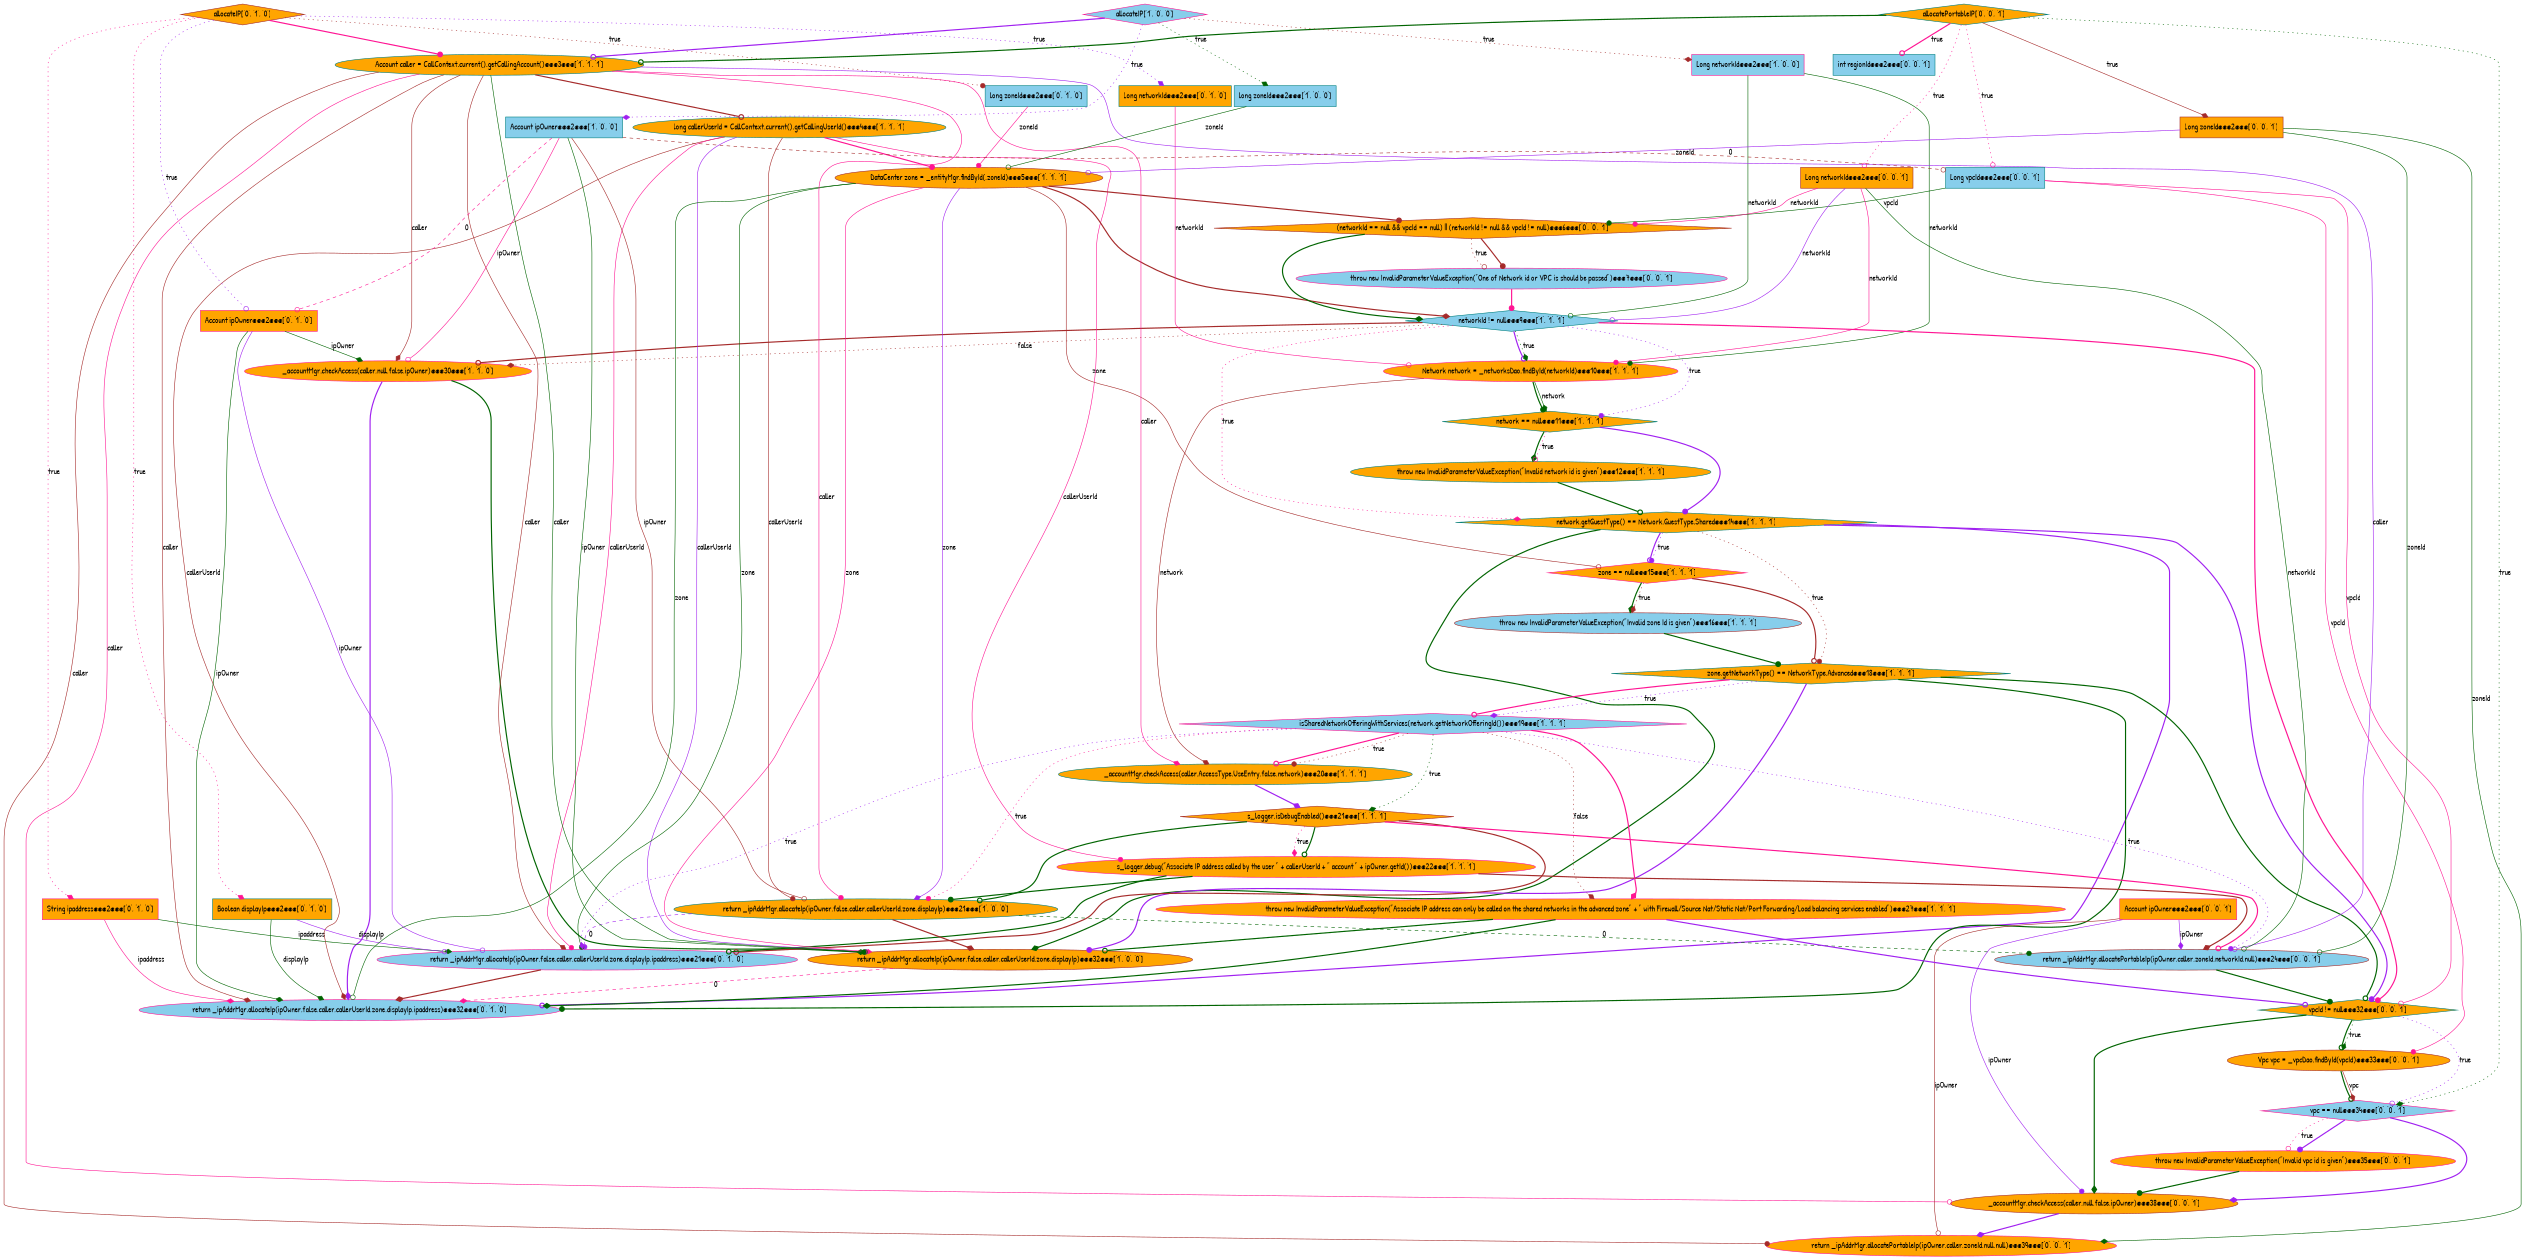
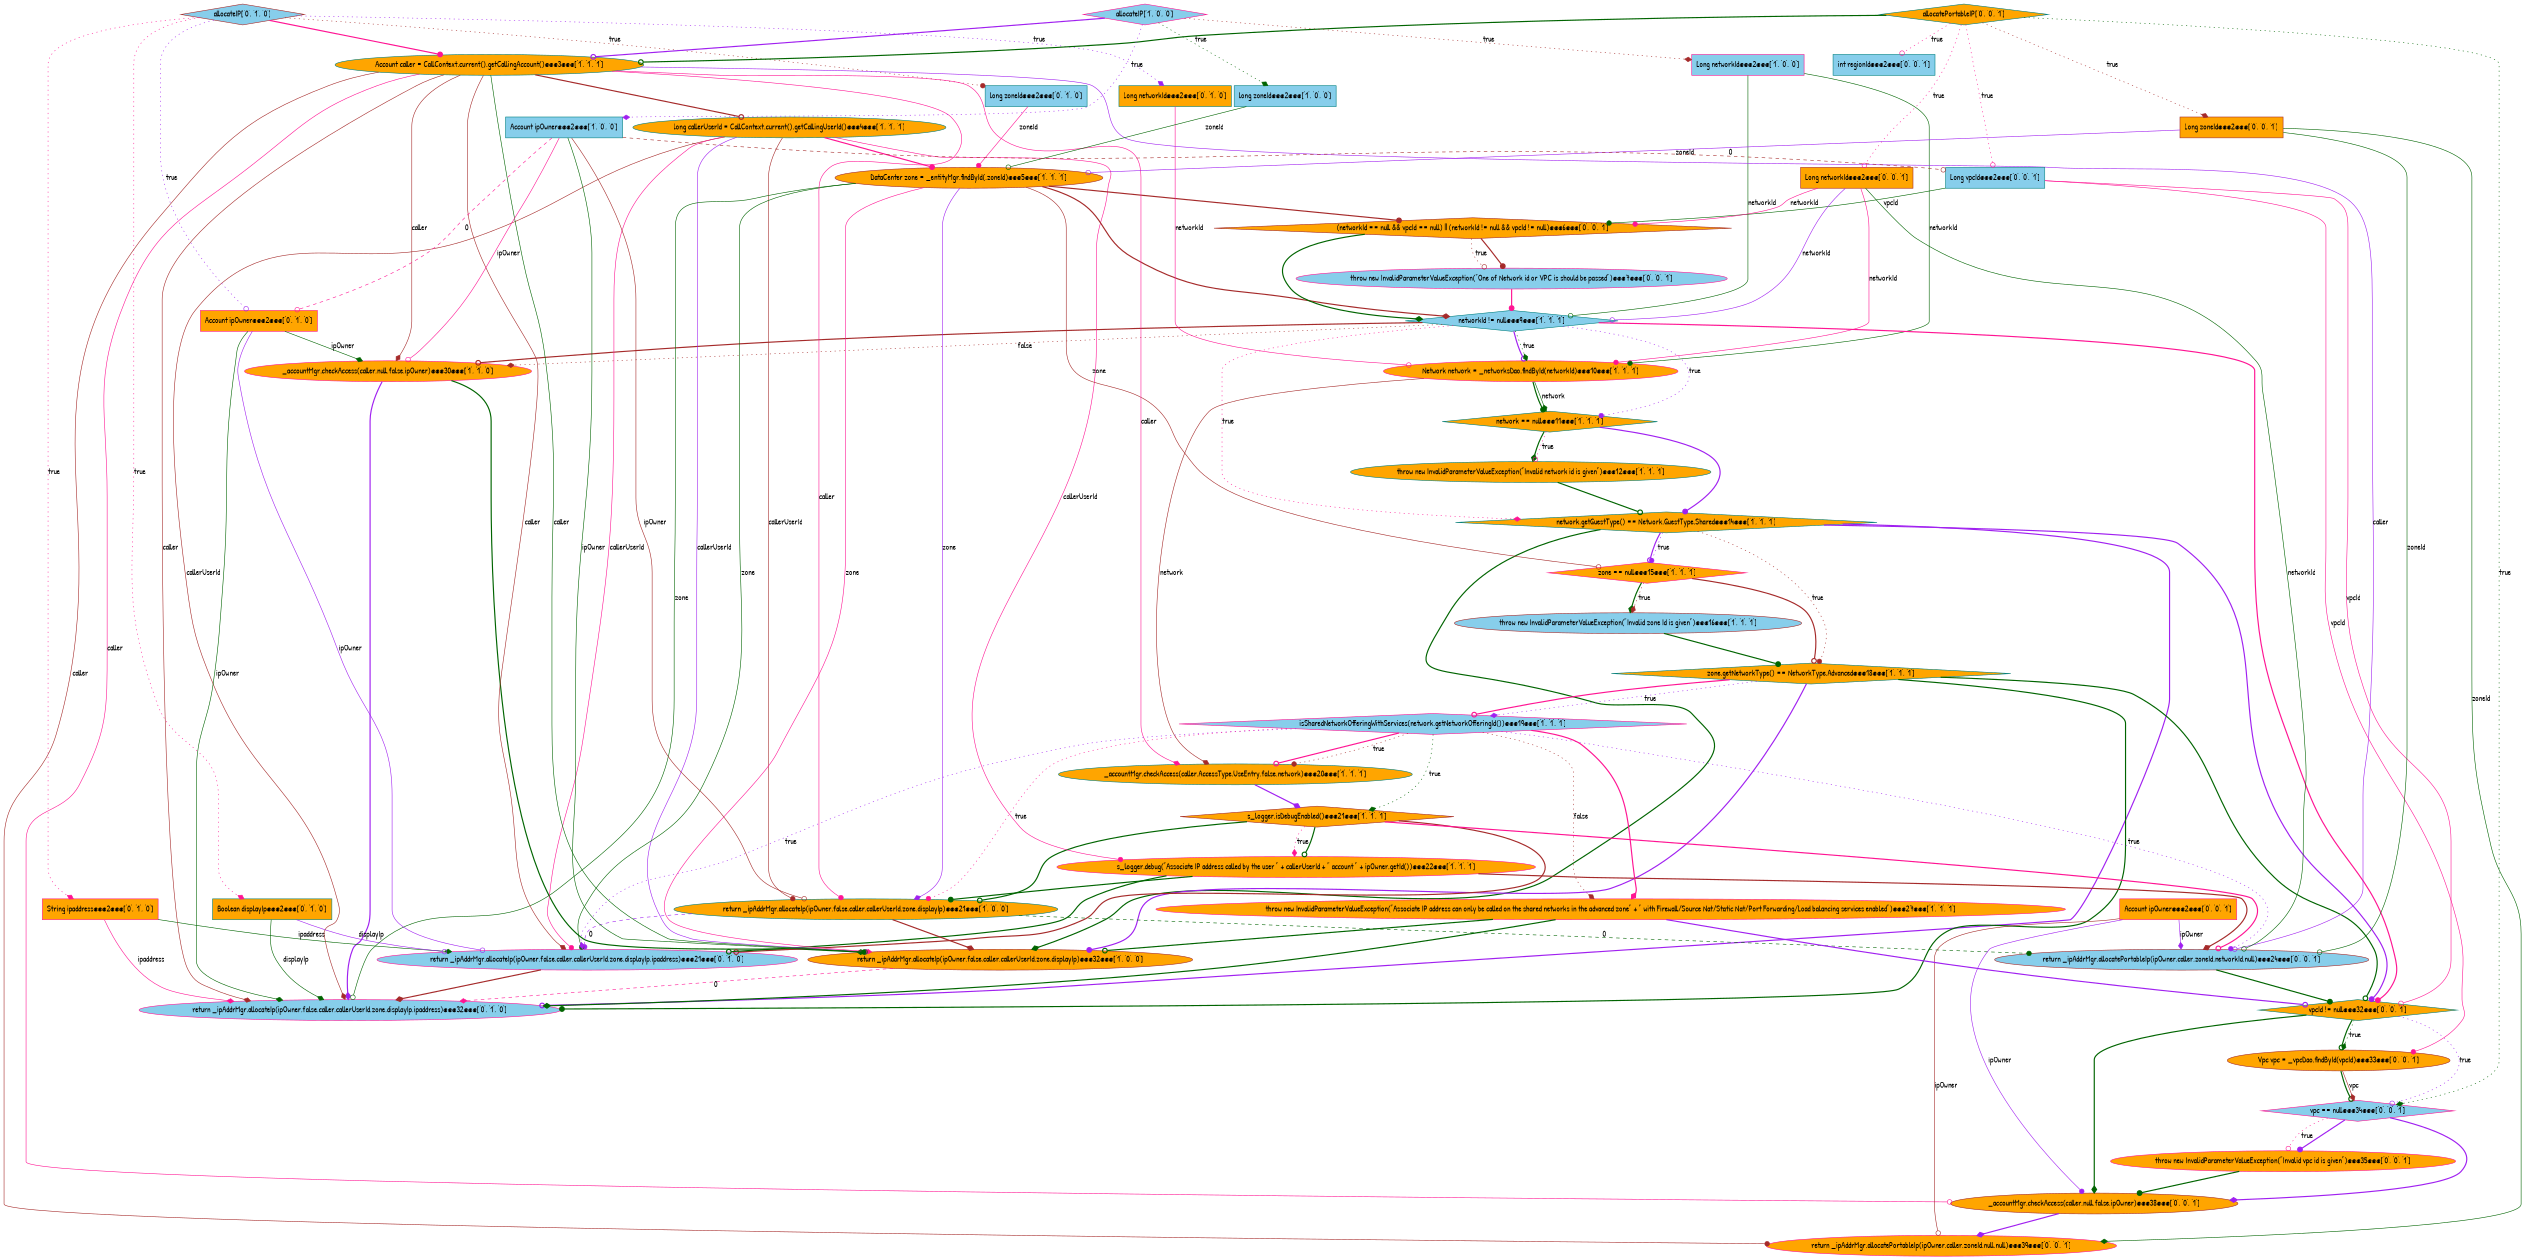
node "allocateIP['0', '1', '0']": fillcolor orange -> skyblue
edge "allocatePortableIP['0', '0', '1']" -> "int regionId@@@2@@@['0', '0', '1']": style bold -> dotted
edge "allocatePortableIP['0', '0', '1']" -> "Long zoneId@@@2@@@['0', '0', '1']": style solid -> dotted
